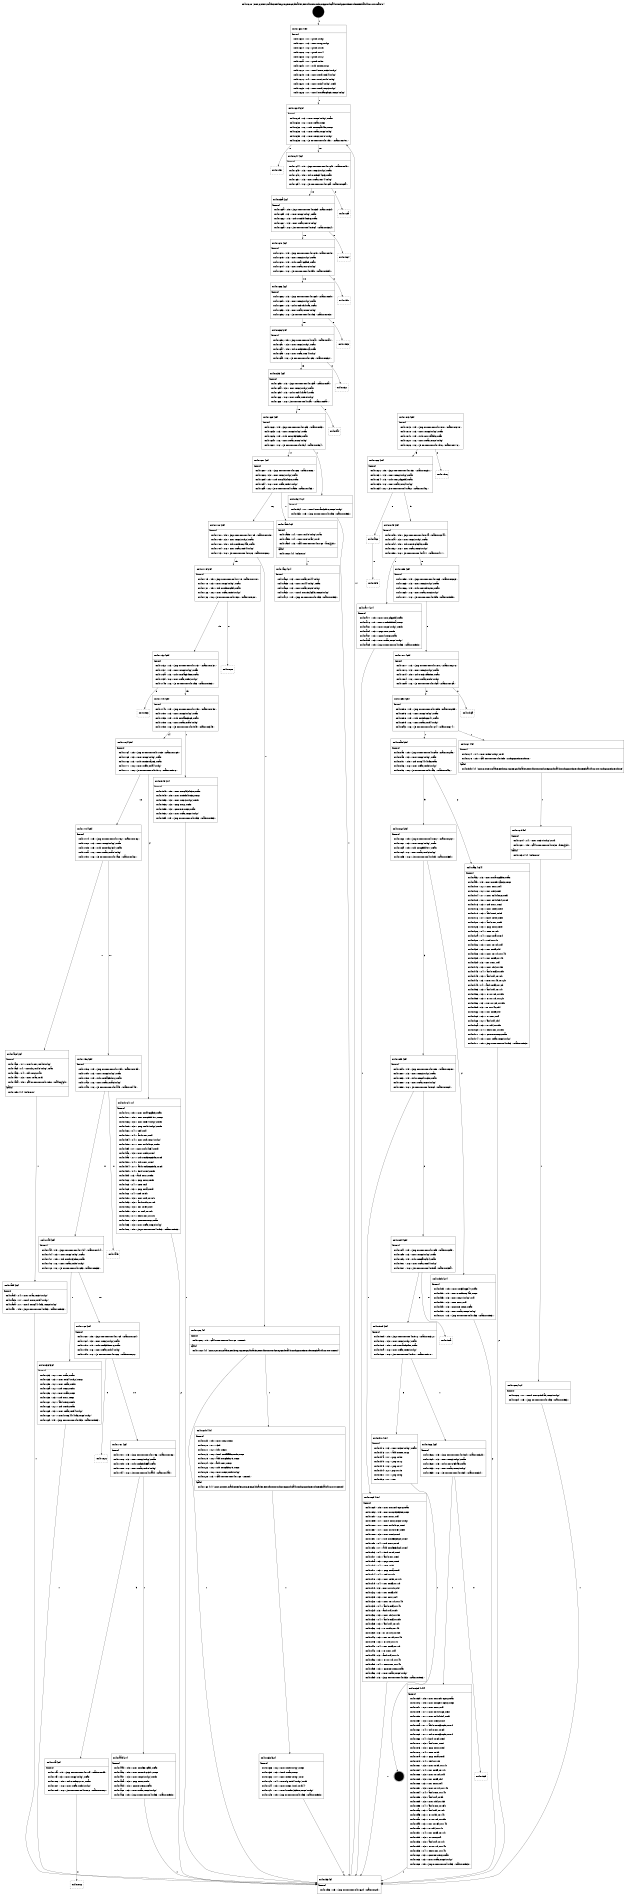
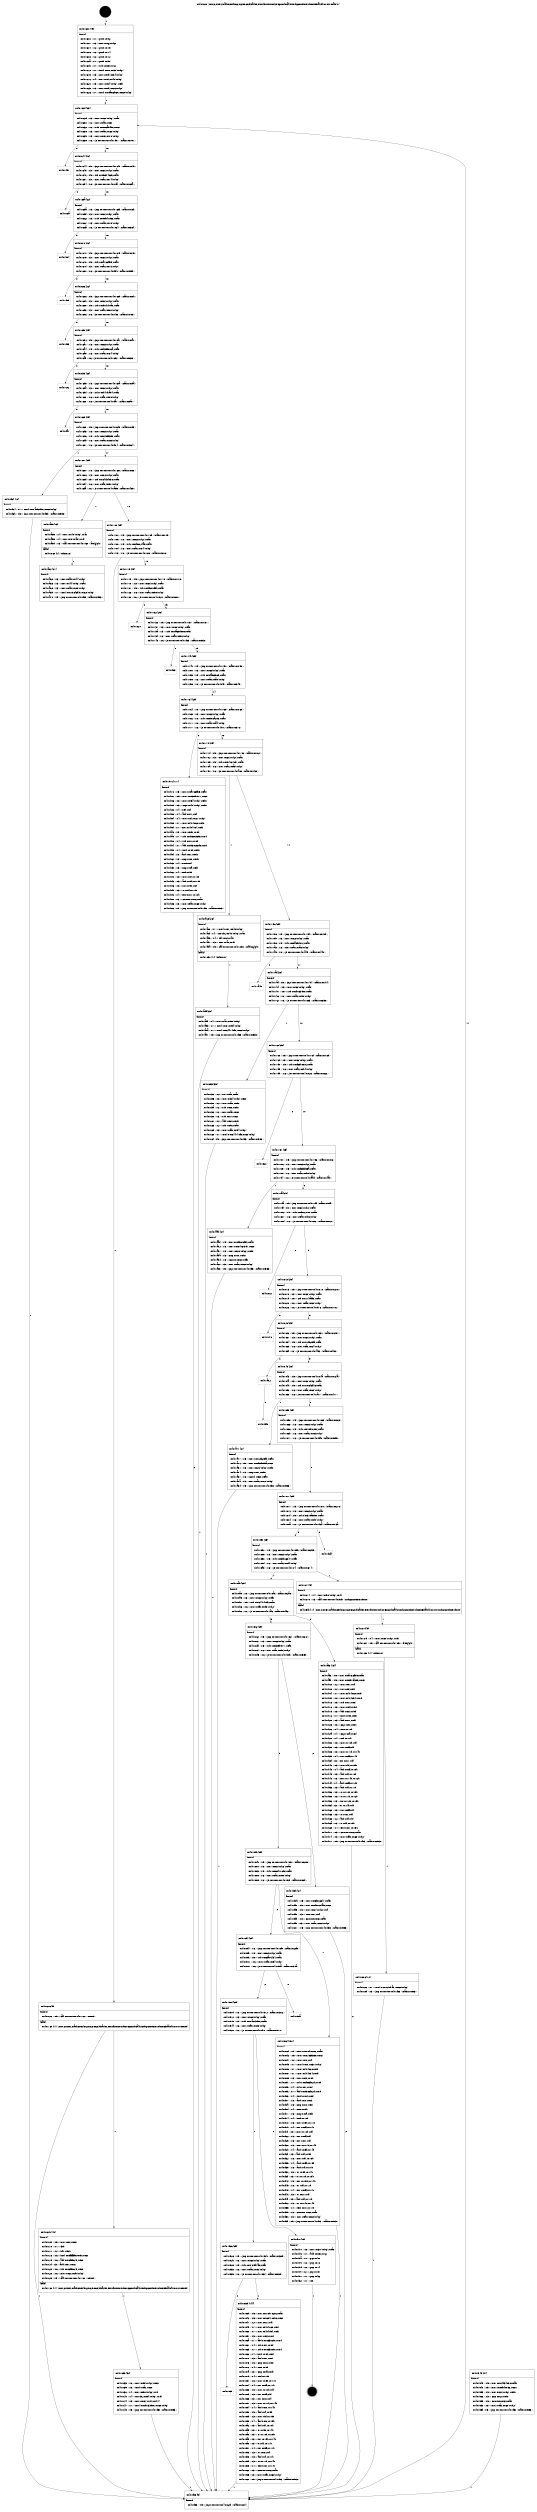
edge "0x40174b [25]" -> "0x401949 [27]": removed, label "1"
edge "0x4017fa [25]" -> "0x401813 [25]": added, label "9"
